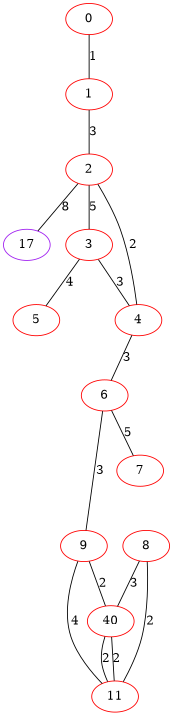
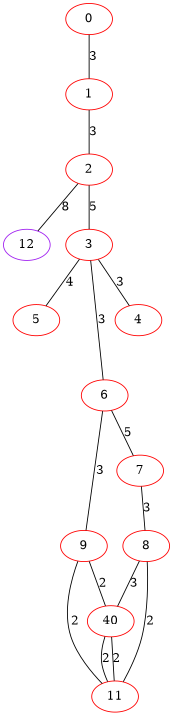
edge "0" -- "1": label "1" -> "3"
edge "2" -- "4": removed, label "2"
node "17": label "17" -> "12"
edge "4" -- "6": now "3" -- "6"
edge "7" -- "8": added, label "3"
edge "9" -- "11": label "4" -> "2"
